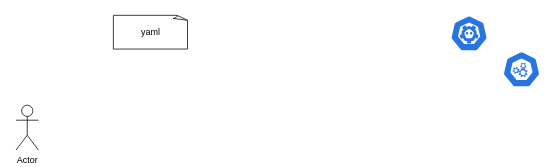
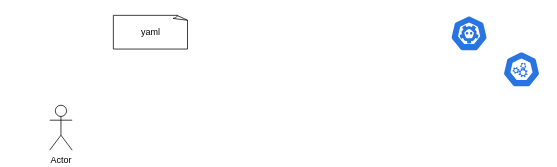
node "Actor": moved (27, 128) -> (60, 128)
